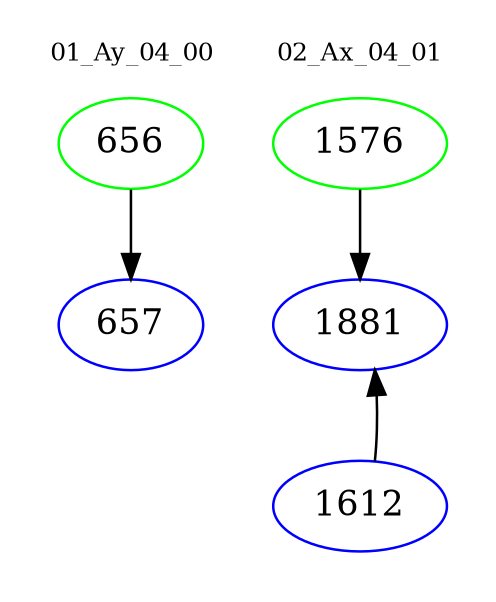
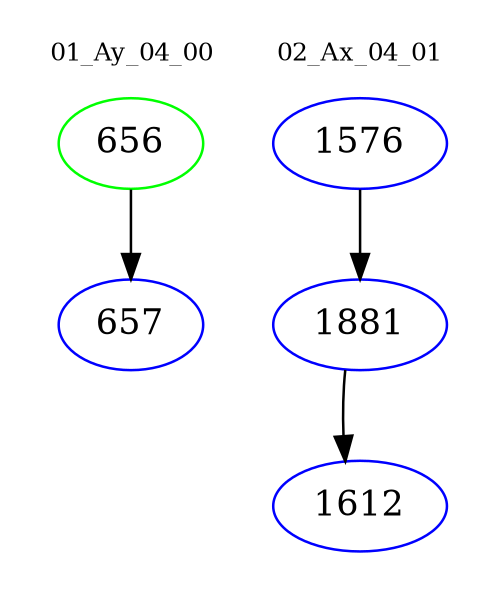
node "1576": color green -> blue
edge "1612" -> "1881": reversed
